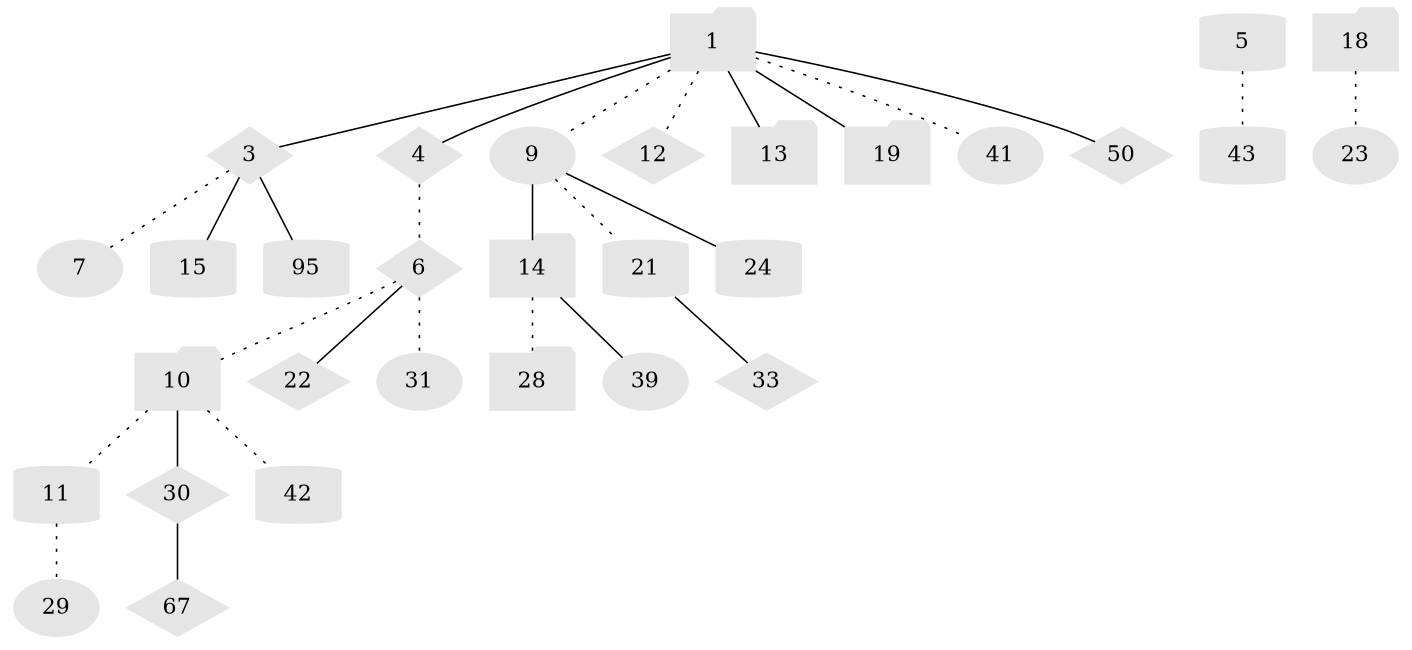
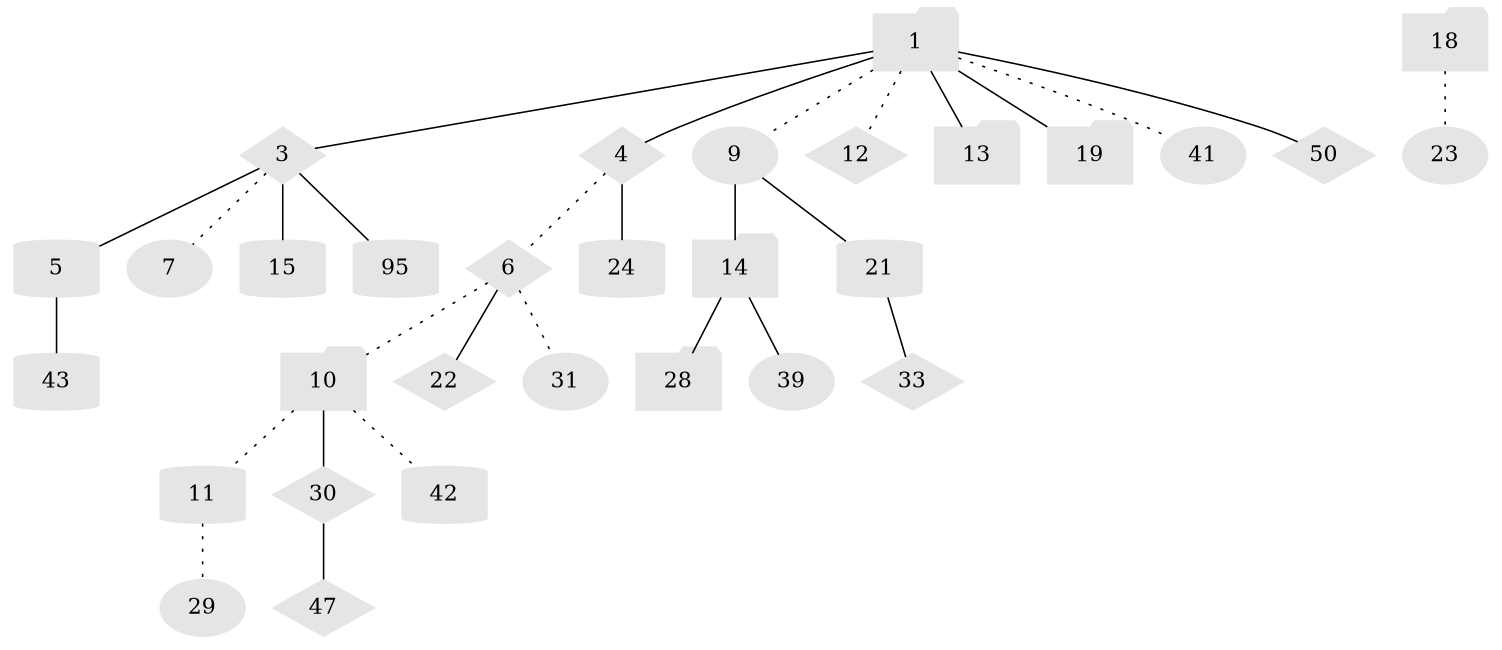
edge "5" -- "43": style dotted -> solid
edge "3" -- "5": added
edge "9" -- "21": style dotted -> solid
edge "9" -- "24": now "4" -- "24"
edge "14" -- "28": style dotted -> solid
node "67": label "67" -> "47"
